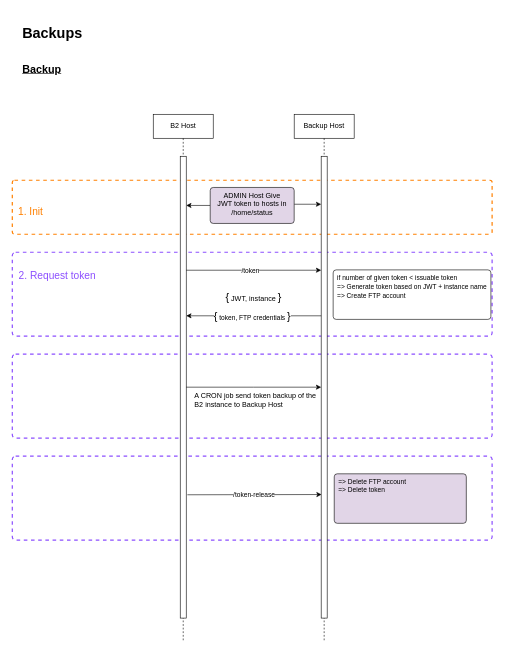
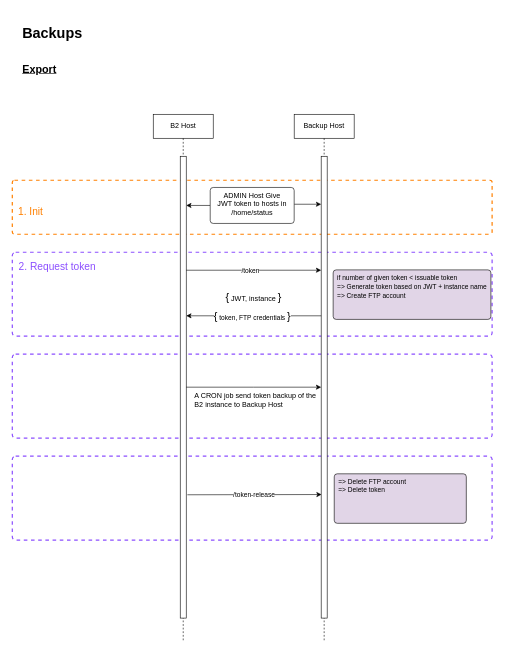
node "Backup": label "Backup" -> "Export"
node "ADMIN Host Give JWT token to hosts in /home/status": fillcolor #e1d5e7 -> #ffffff
node "2. Request token": moved (63, 277) -> (63, 268)
node "if number of given token < issuable token => Generate token based on JWT + instance name => Create FTP account": fillcolor #ffffff -> #e1d5e7
